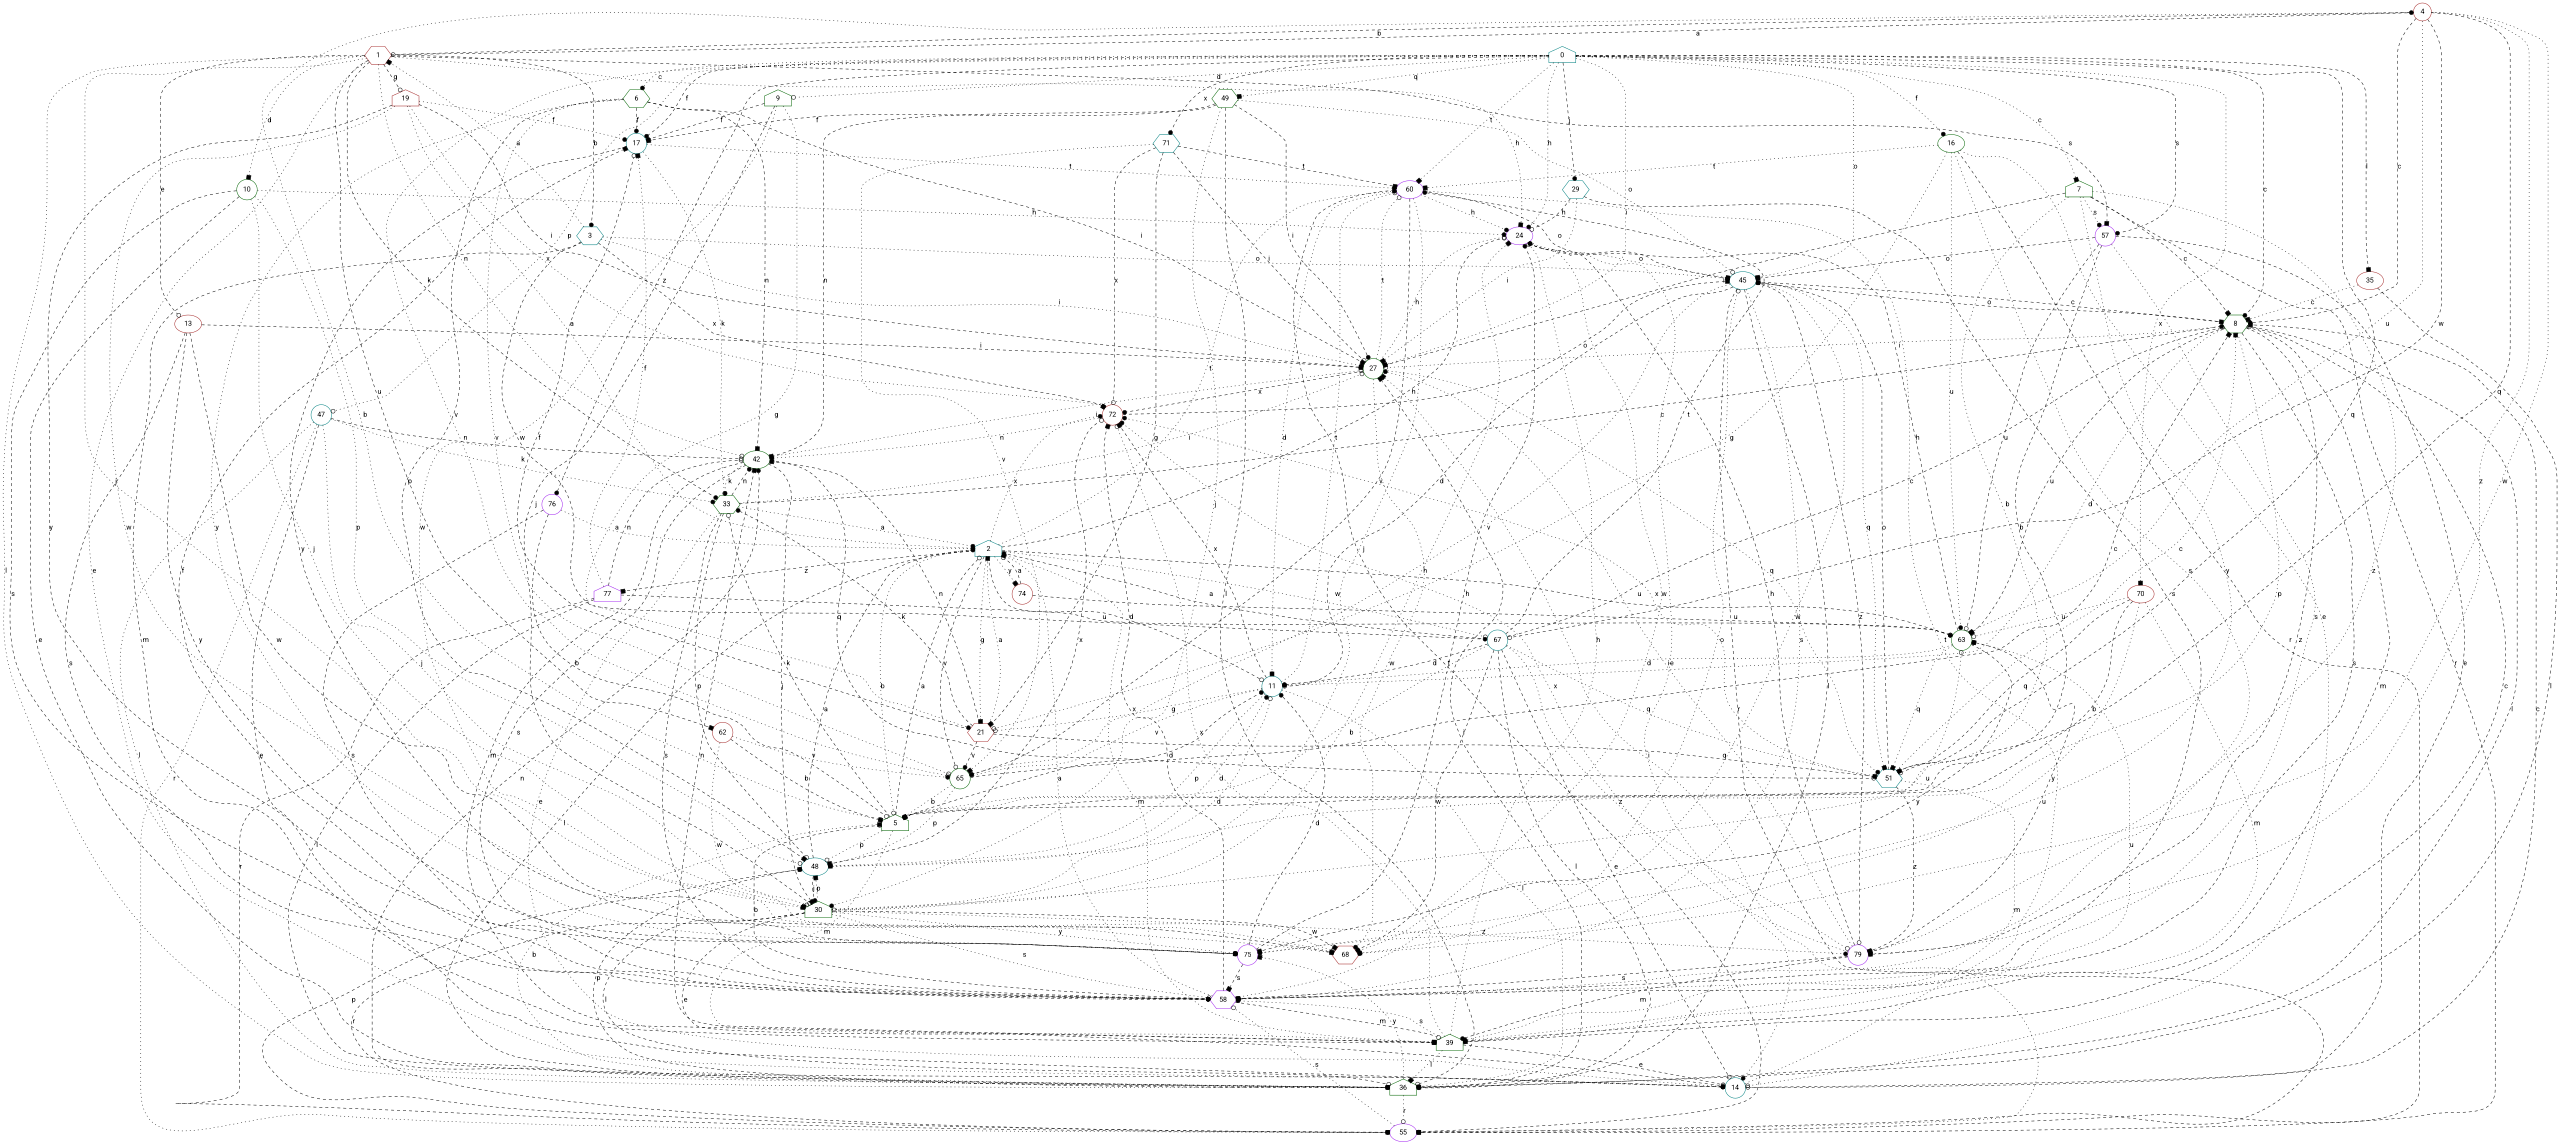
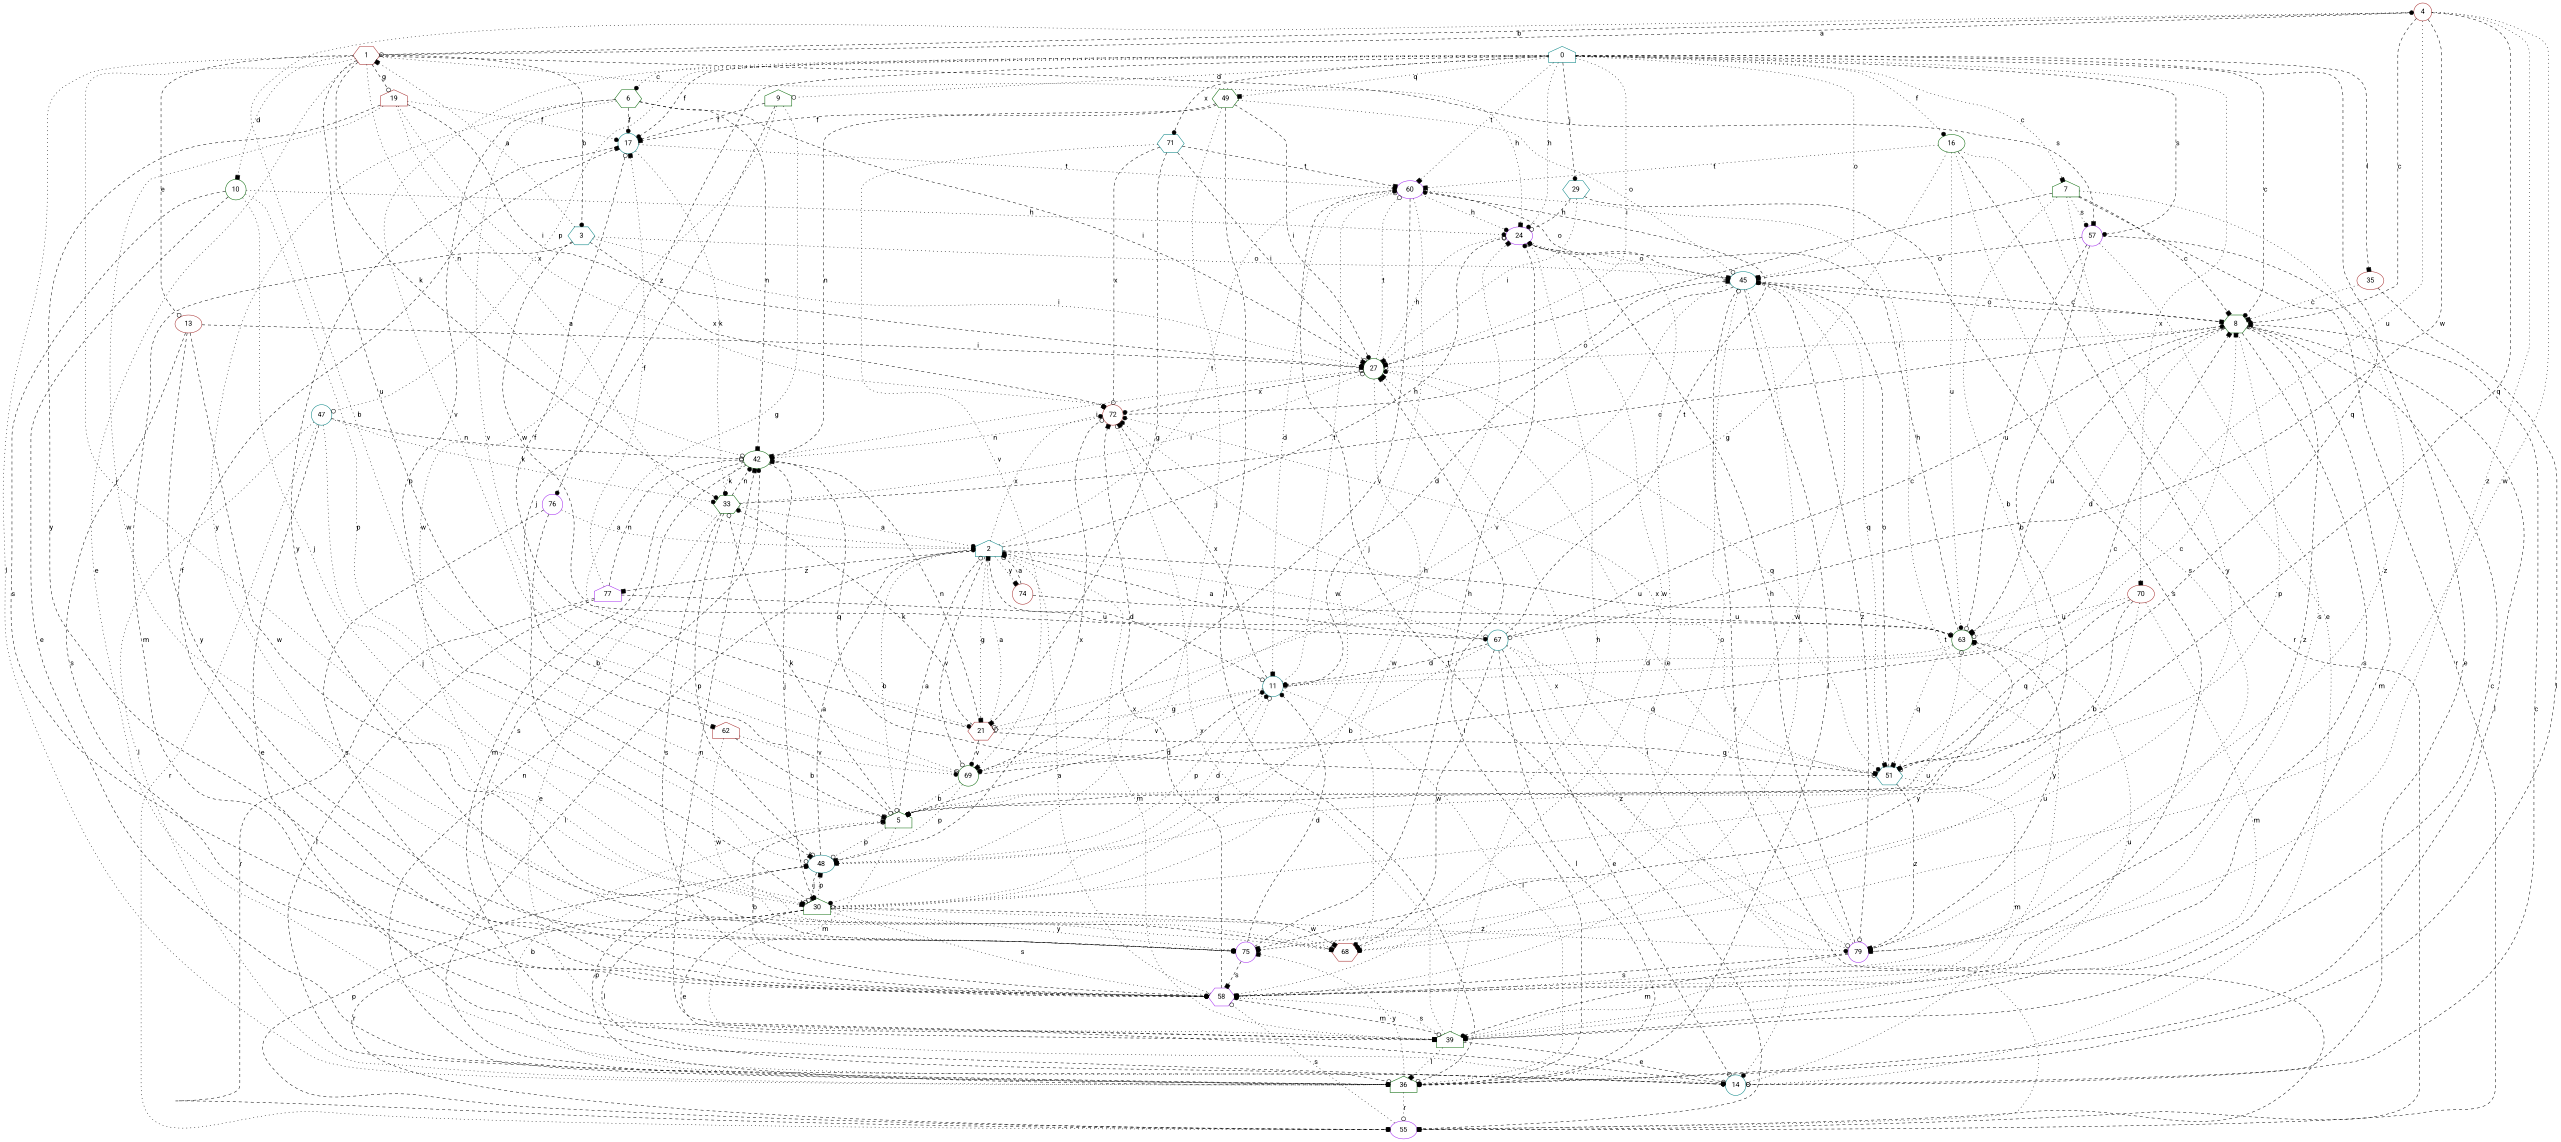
node "62": shape circle -> house
node "65": label "65" -> "69"
